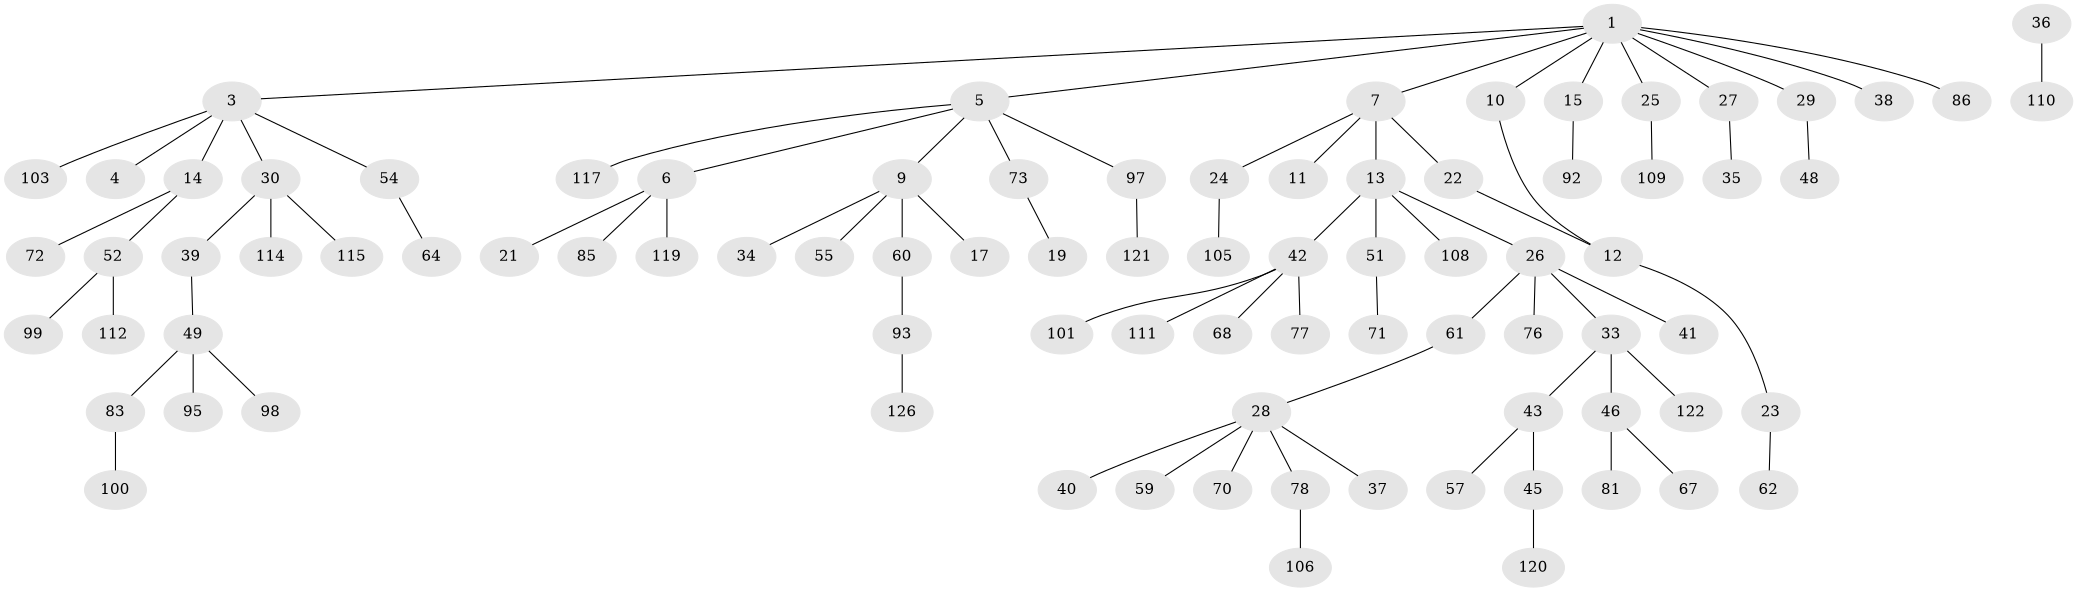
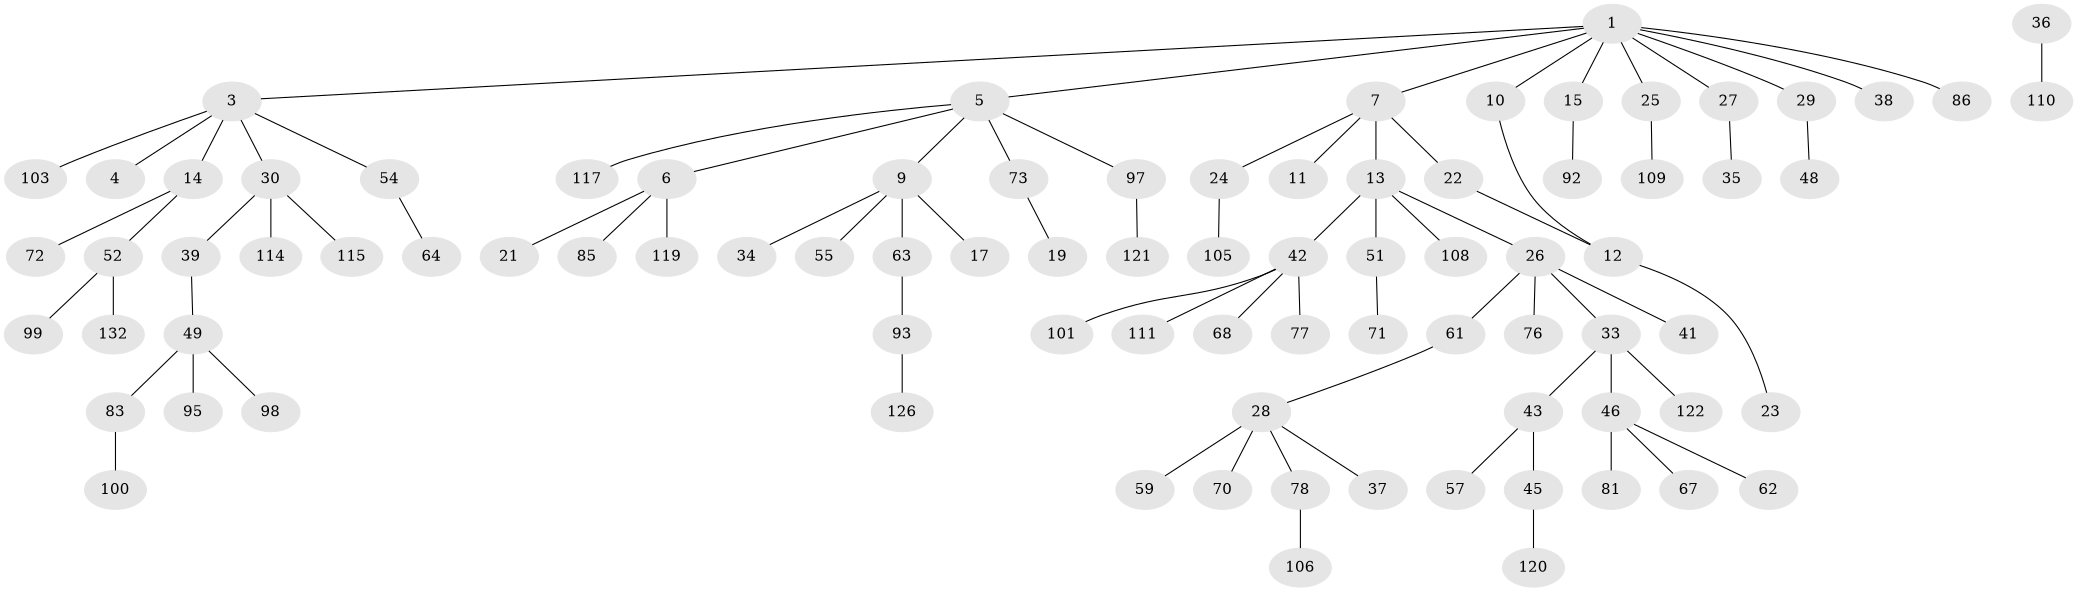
node "60": label "60" -> "63"
node "112": label "112" -> "132"
edge "23" -- "62": now "46" -- "62"
node "40": removed
